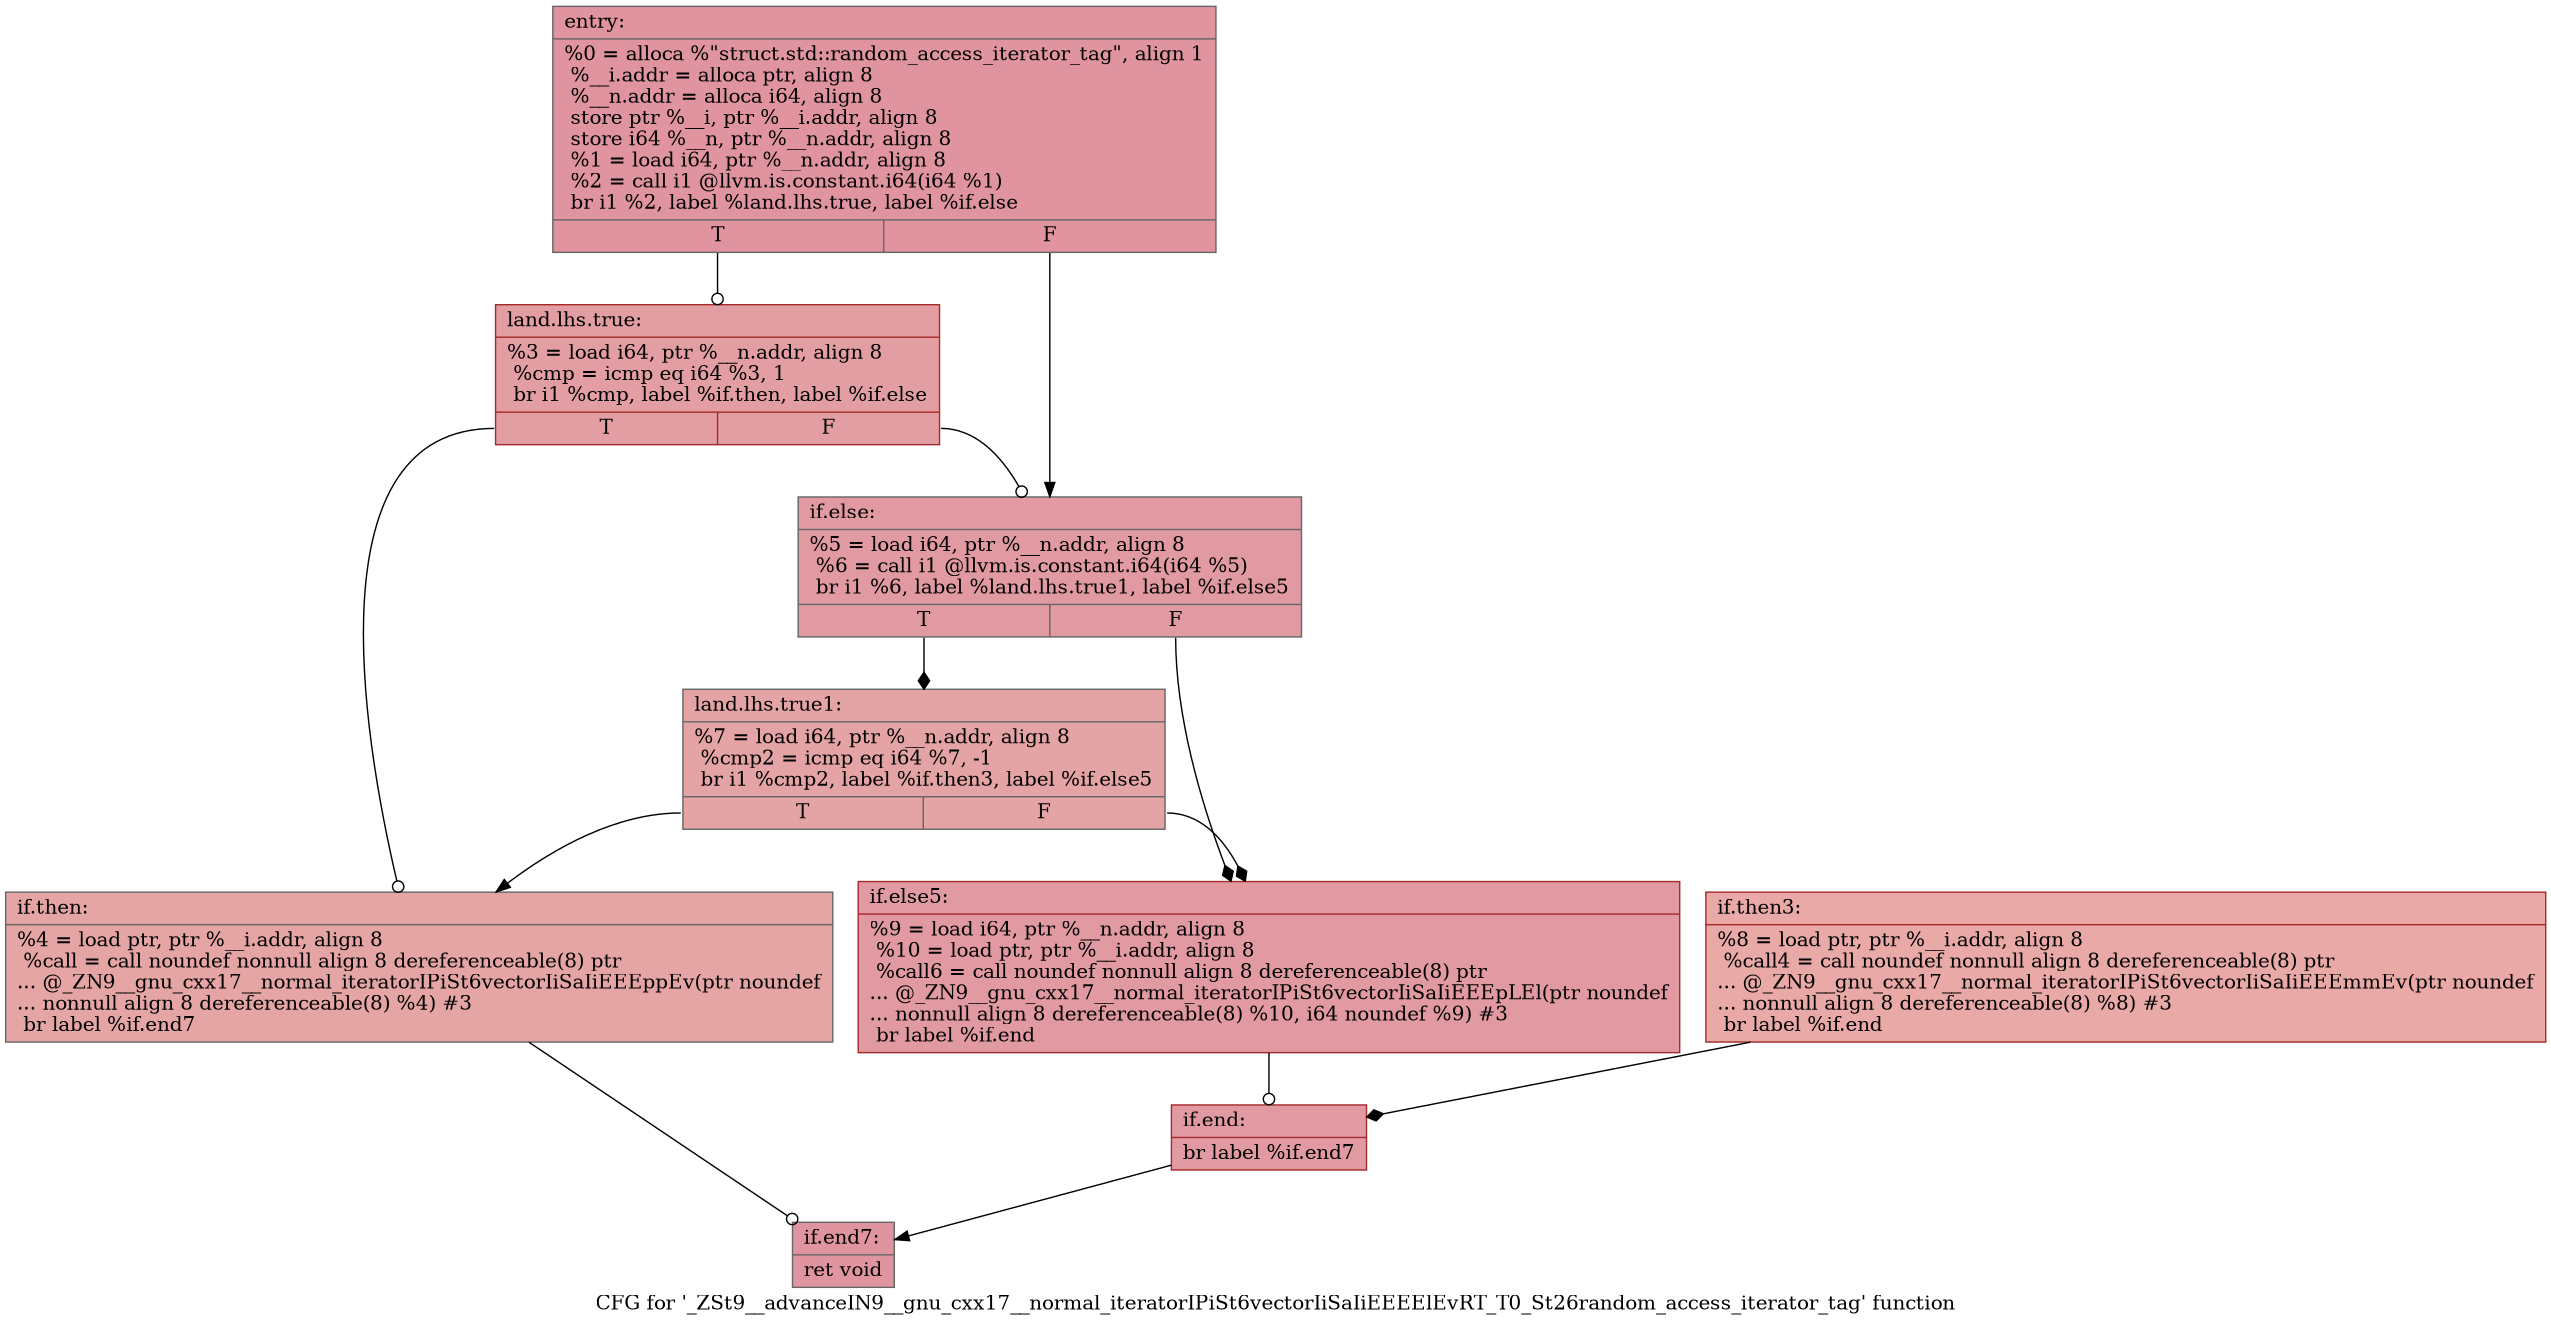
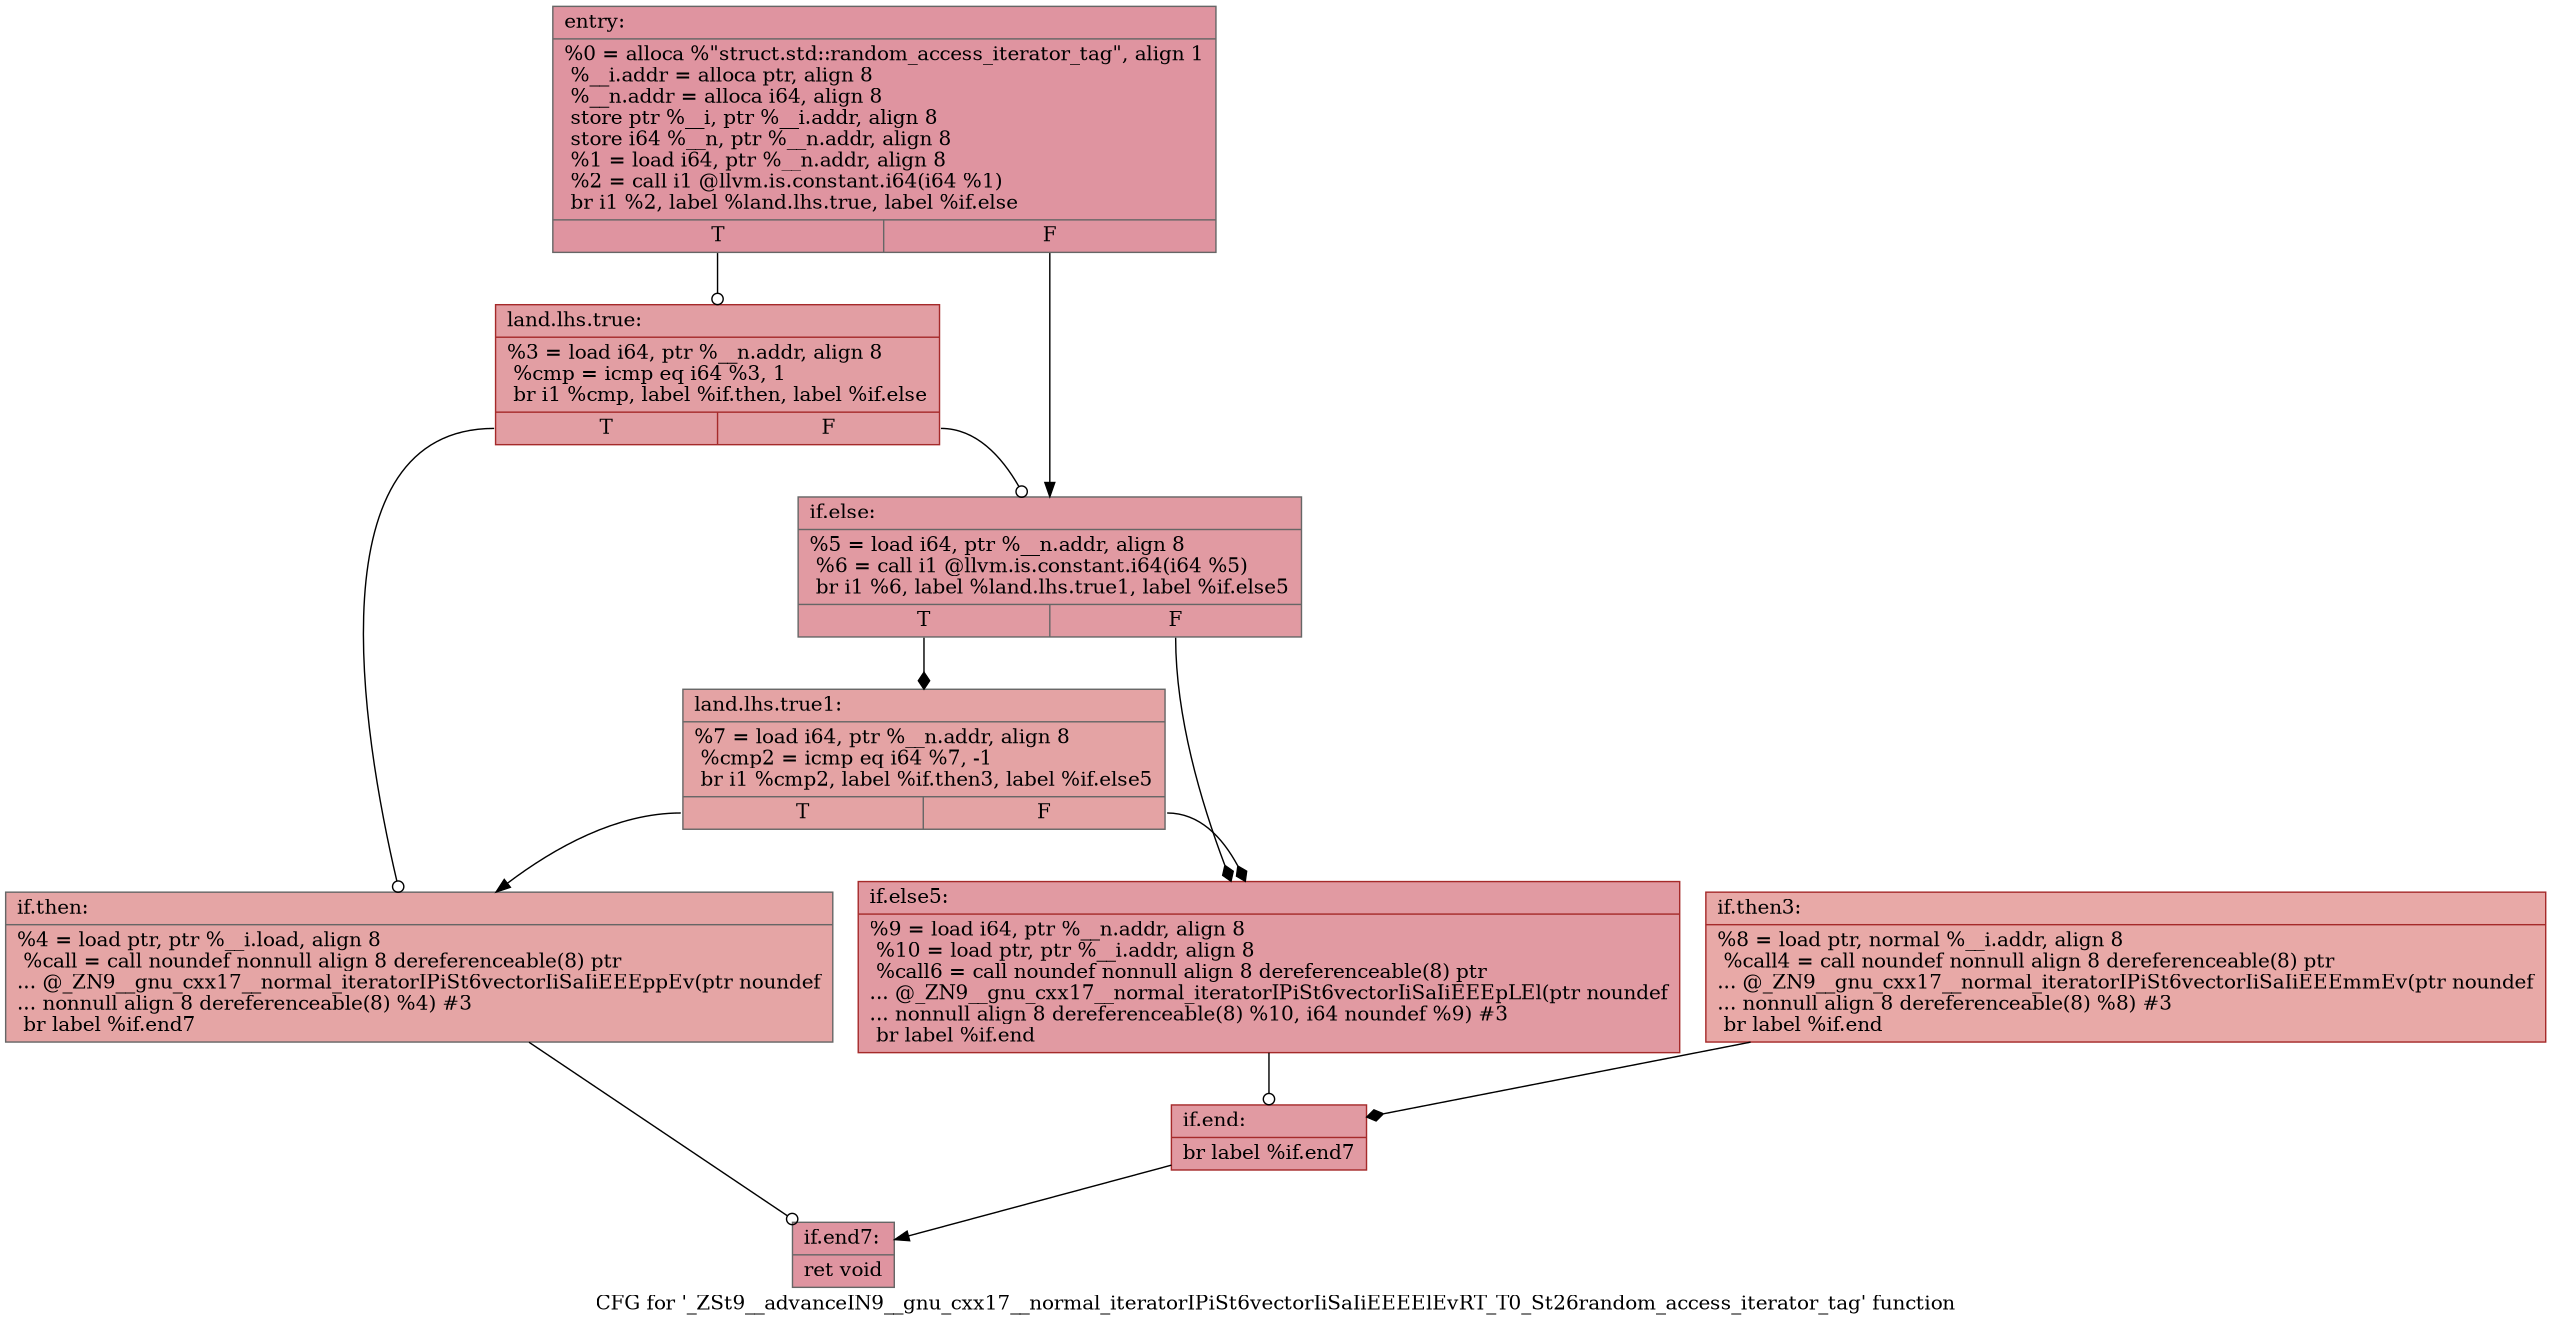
node "if.then:": text "%4 = load ptr, ptr %__i.addr, align 8" -> "%4 = load ptr, ptr %__i.load, align 8"
node "if.then3:": text "%8 = load ptr, ptr %__i.addr, align 8" -> "%8 = load ptr, normal %__i.addr, align 8"
